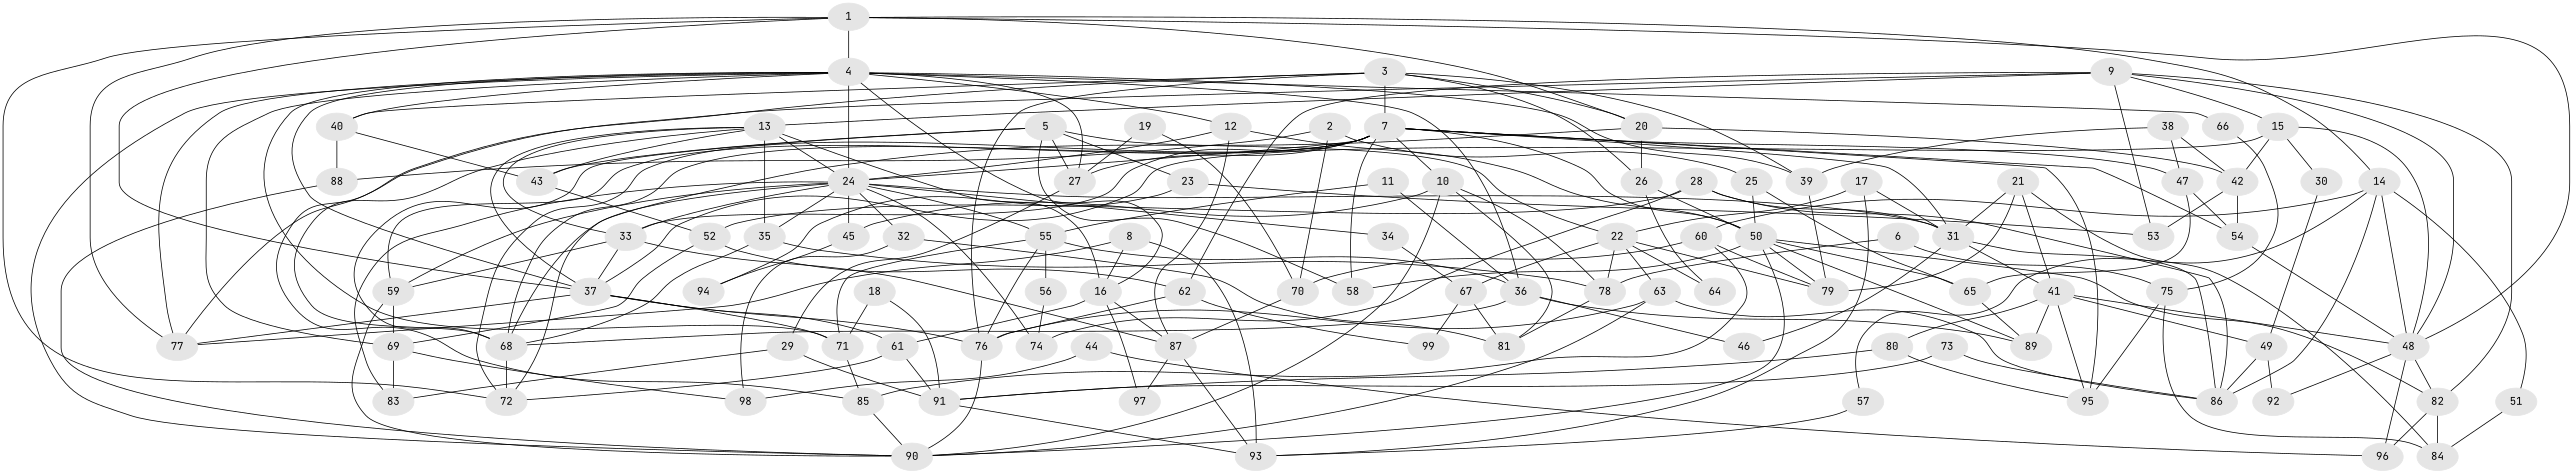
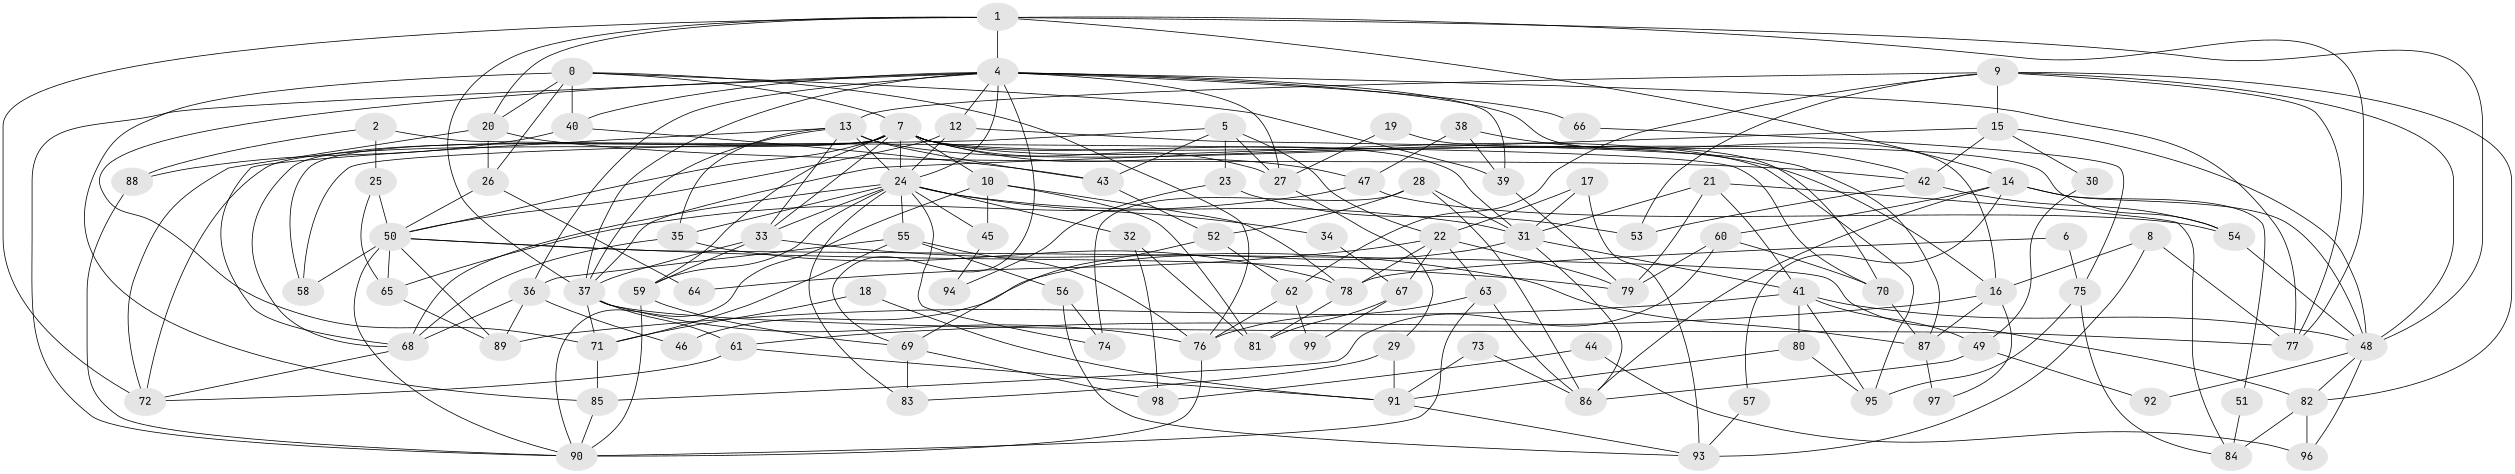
node "3": label "3" -> "0"
edge "5" -- "68": removed
node "11": removed
edge "87" -- "93": now "56" -- "93"
